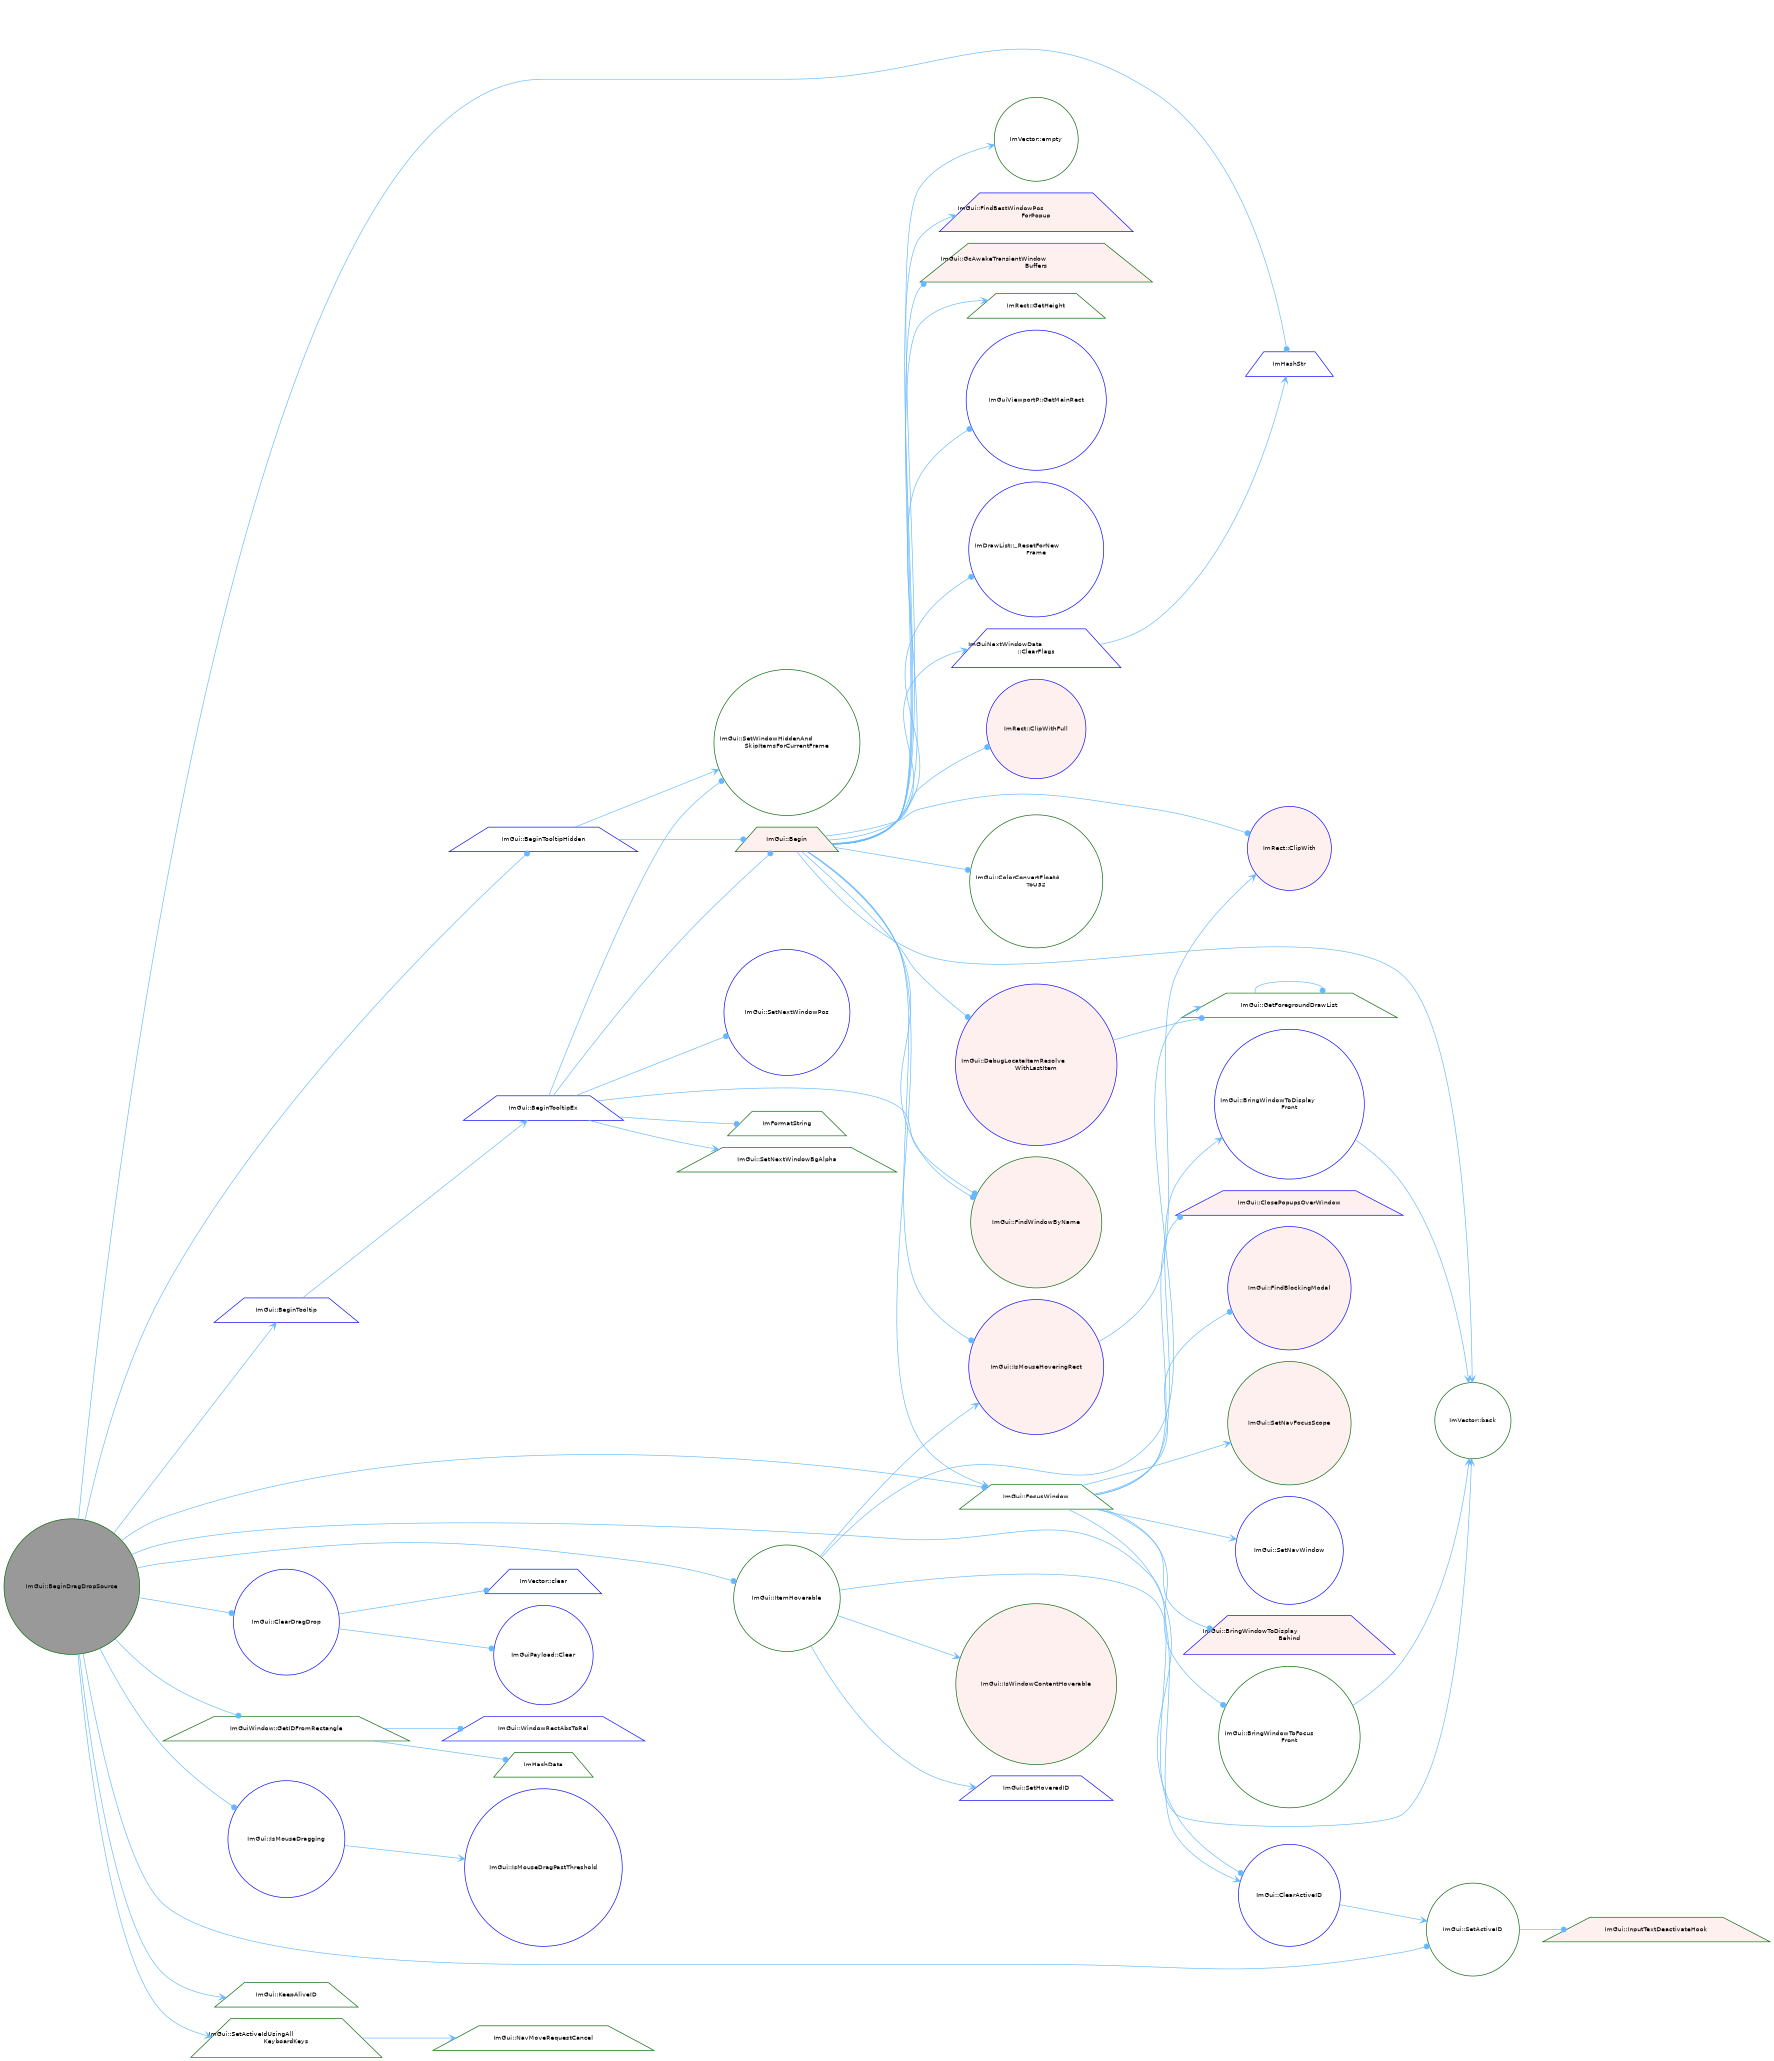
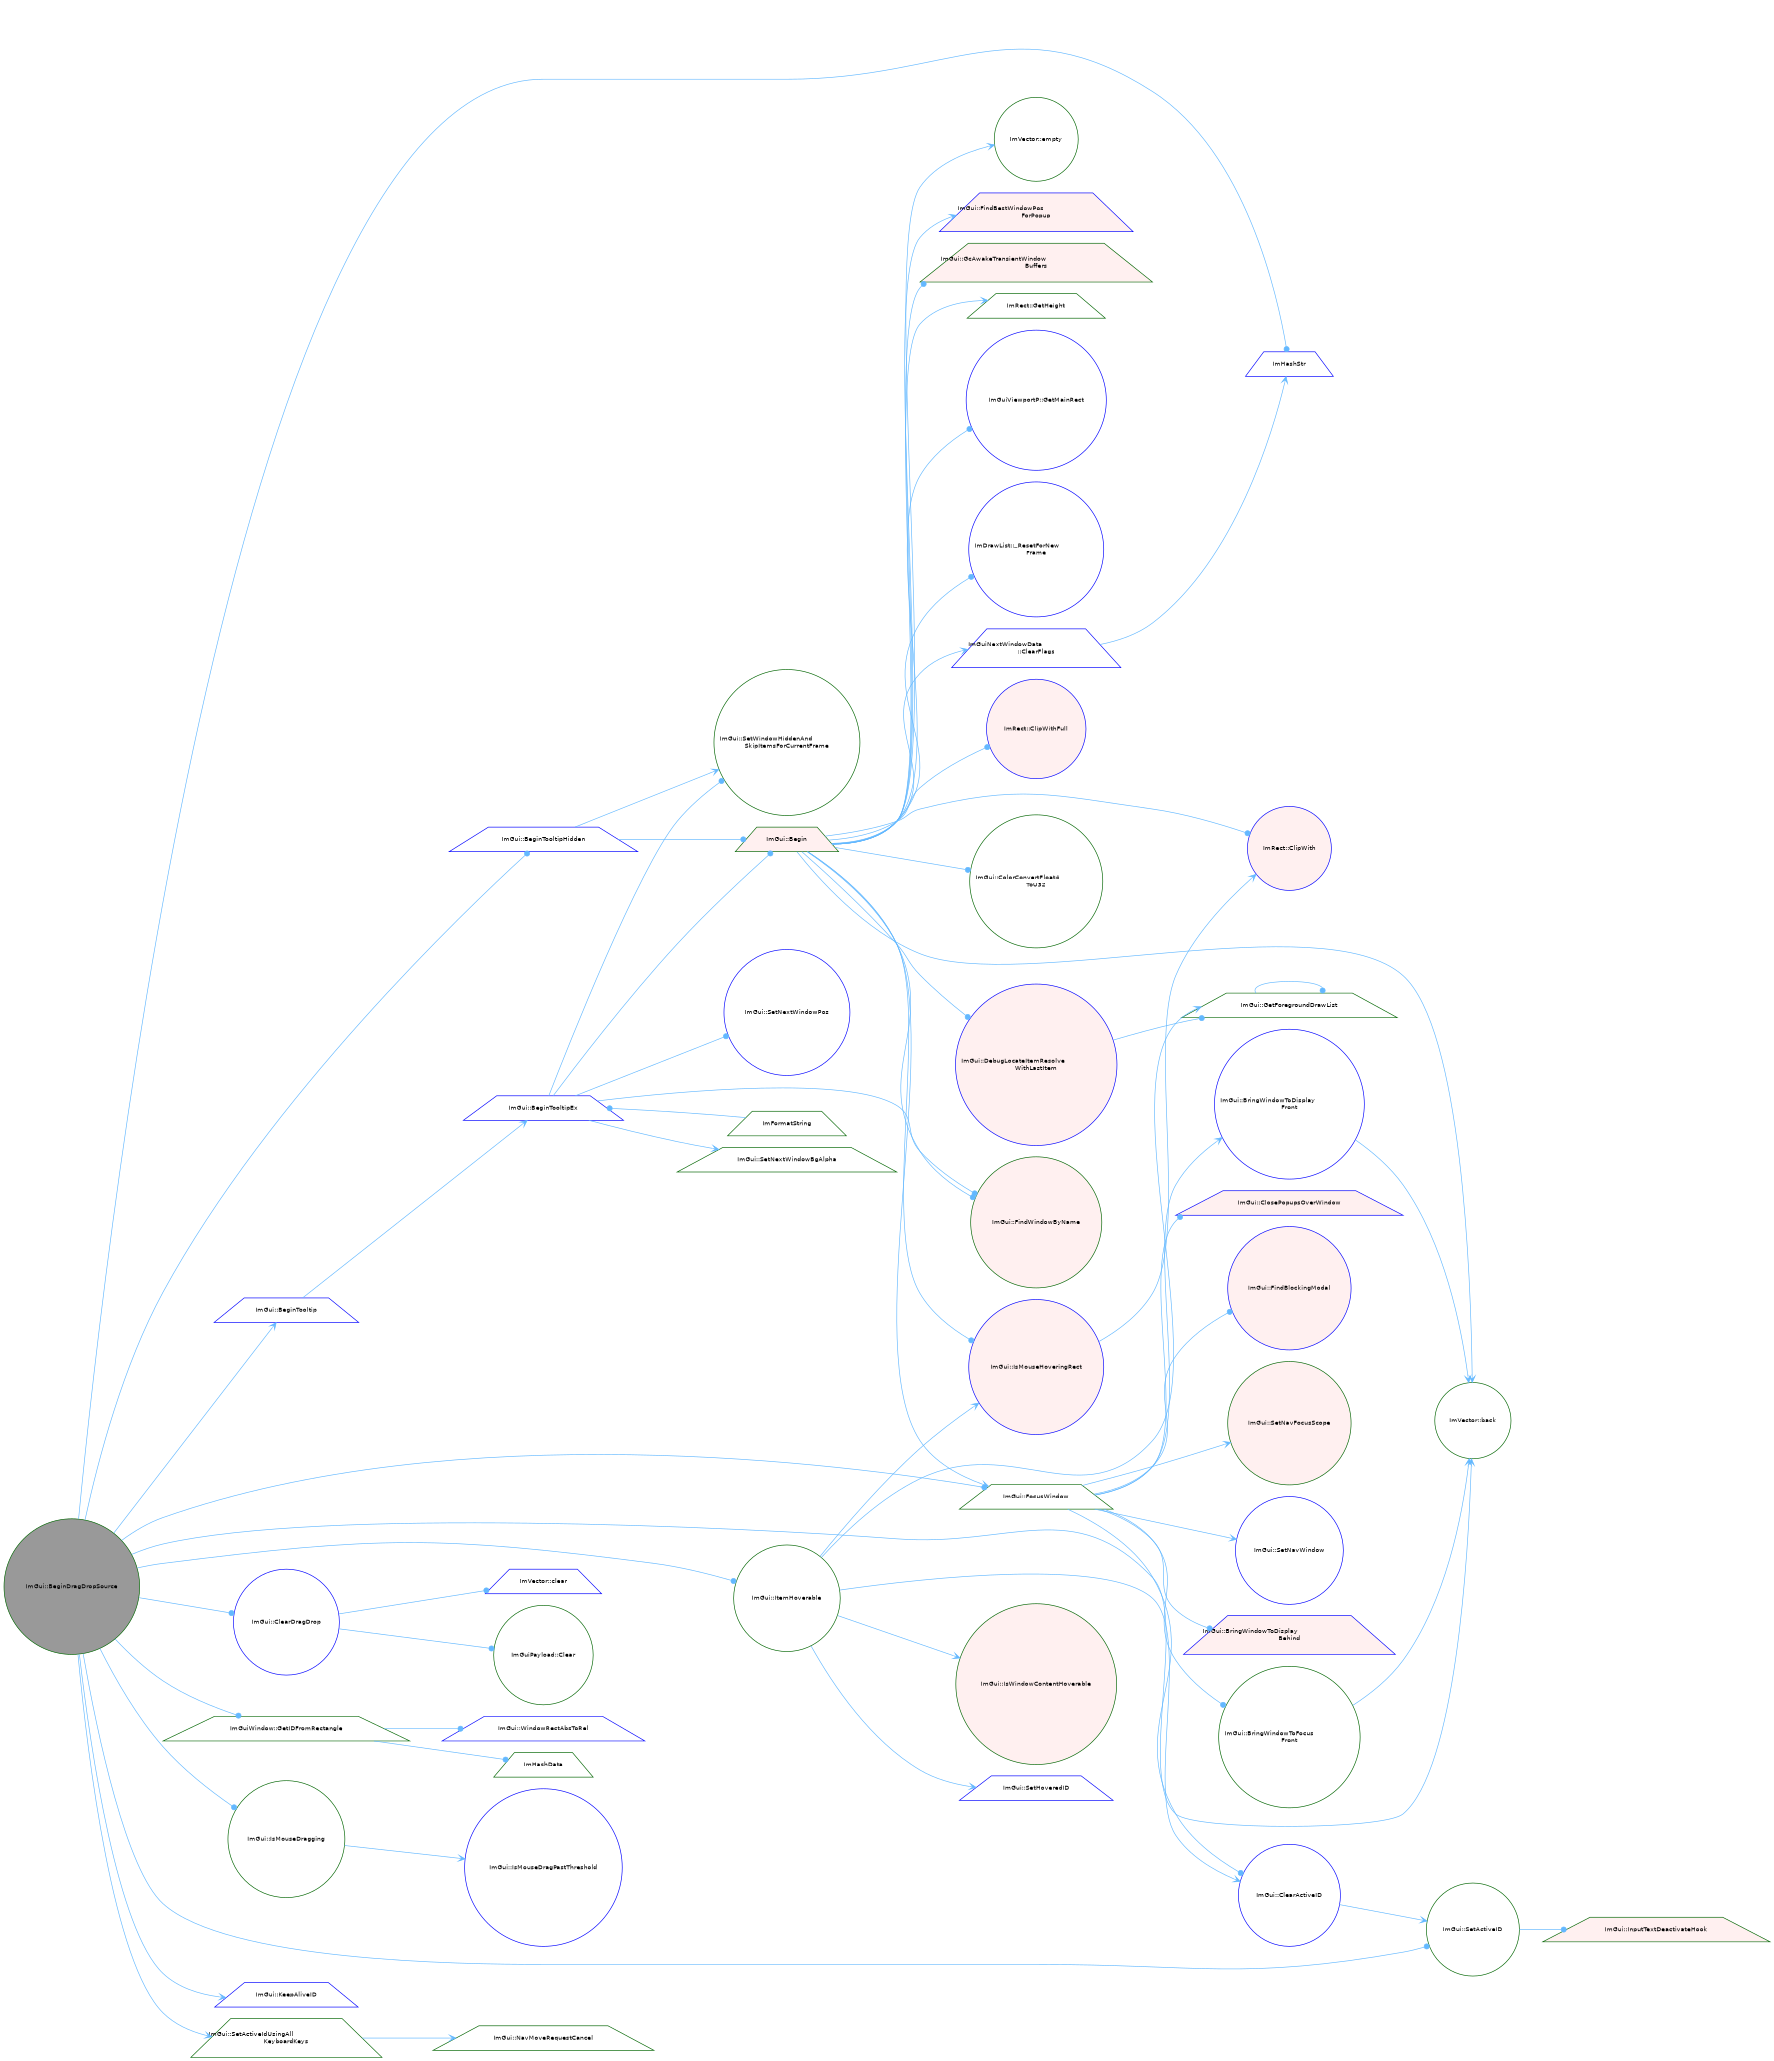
edge "ImGui::BeginTooltipEx" -> "ImFormatString": reversed
node "ImGuiPayload::Clear": color blue -> darkgreen
node "ImGui::IsMouseDragging": color blue -> darkgreen
node "ImGui::KeepAliveID": color darkgreen -> blue
